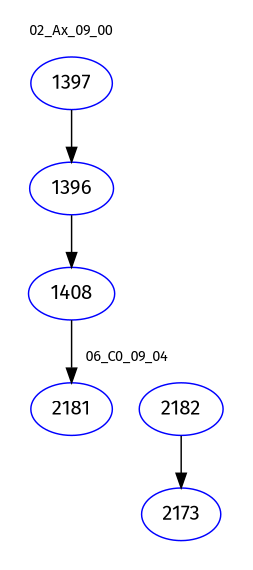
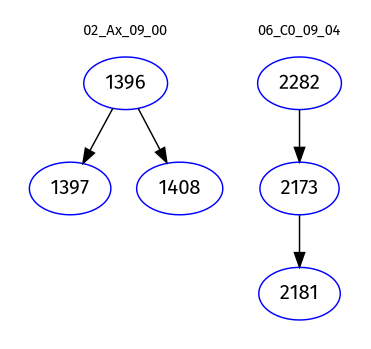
edge "1397" -> "1396": reversed
edge "1408" -> "2181": now "2173" -> "2181"
node "2182": label "2182" -> "2282"
